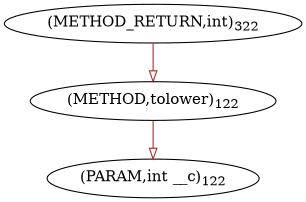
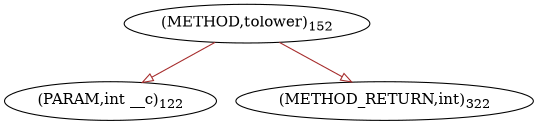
edge "(METHOD_RETURN,int)" -> "(METHOD,tolower)": reversed
node "(METHOD,tolower)": text "122" -> "152"
